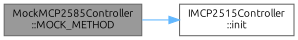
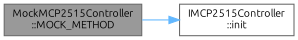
node "MockMCP2585Controller ::MOCK_METHOD": label "MockMCP2585Controller ::MOCK_METHOD" -> "MockMCP2515Controller ::MOCK_METHOD"
